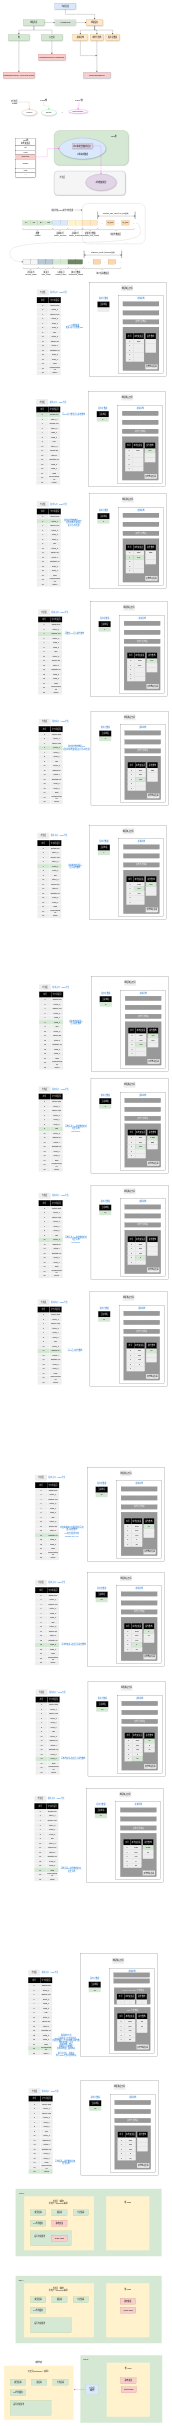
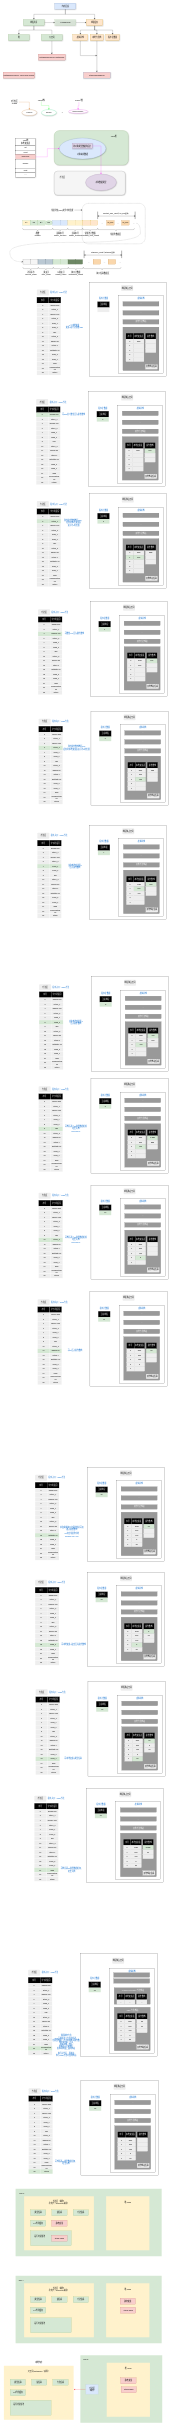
edge "内存区域" -> "线程共享": added
edge "堆" -> "OutOfMemoryError: Java Heap Space": removed
node "Java栈": moved (44, 101) -> (41, 100)
node "CA": fillcolor #d5e8d4 -> #fff2cc
node "将本地变量4取出压入操作数栈": label "将本地变量4取出压入操作数栈" -> "将本地变量4类型信息"
